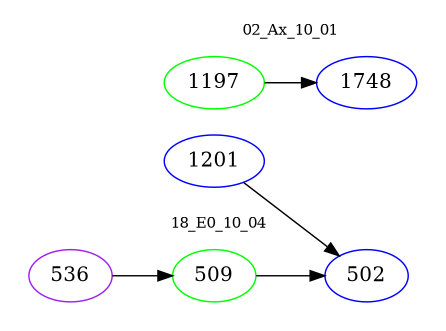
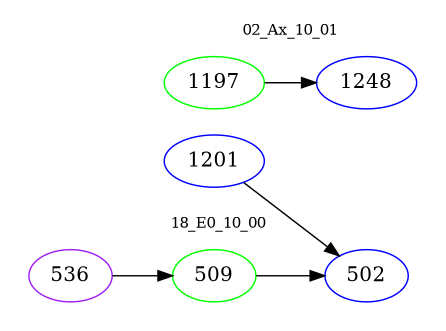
node "1748": label "1748" -> "1248"
cluster "18_E0_10_04": label "18_E0_10_04" -> "18_E0_10_00"
